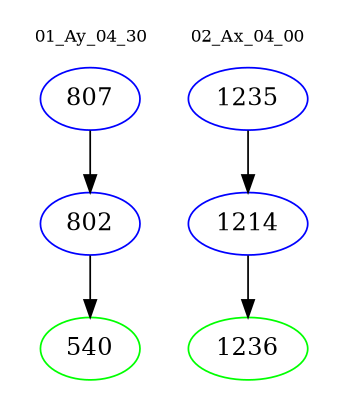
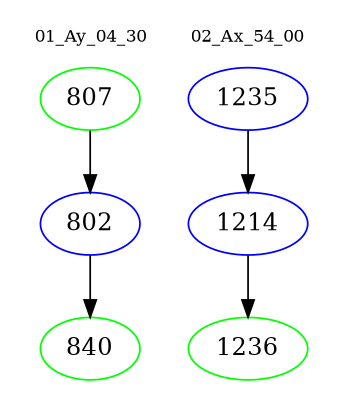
cluster "02_Ax_04_00": label "02_Ax_04_00" -> "02_Ax_54_00"
node "807": color blue -> green
node "540": label "540" -> "840"
